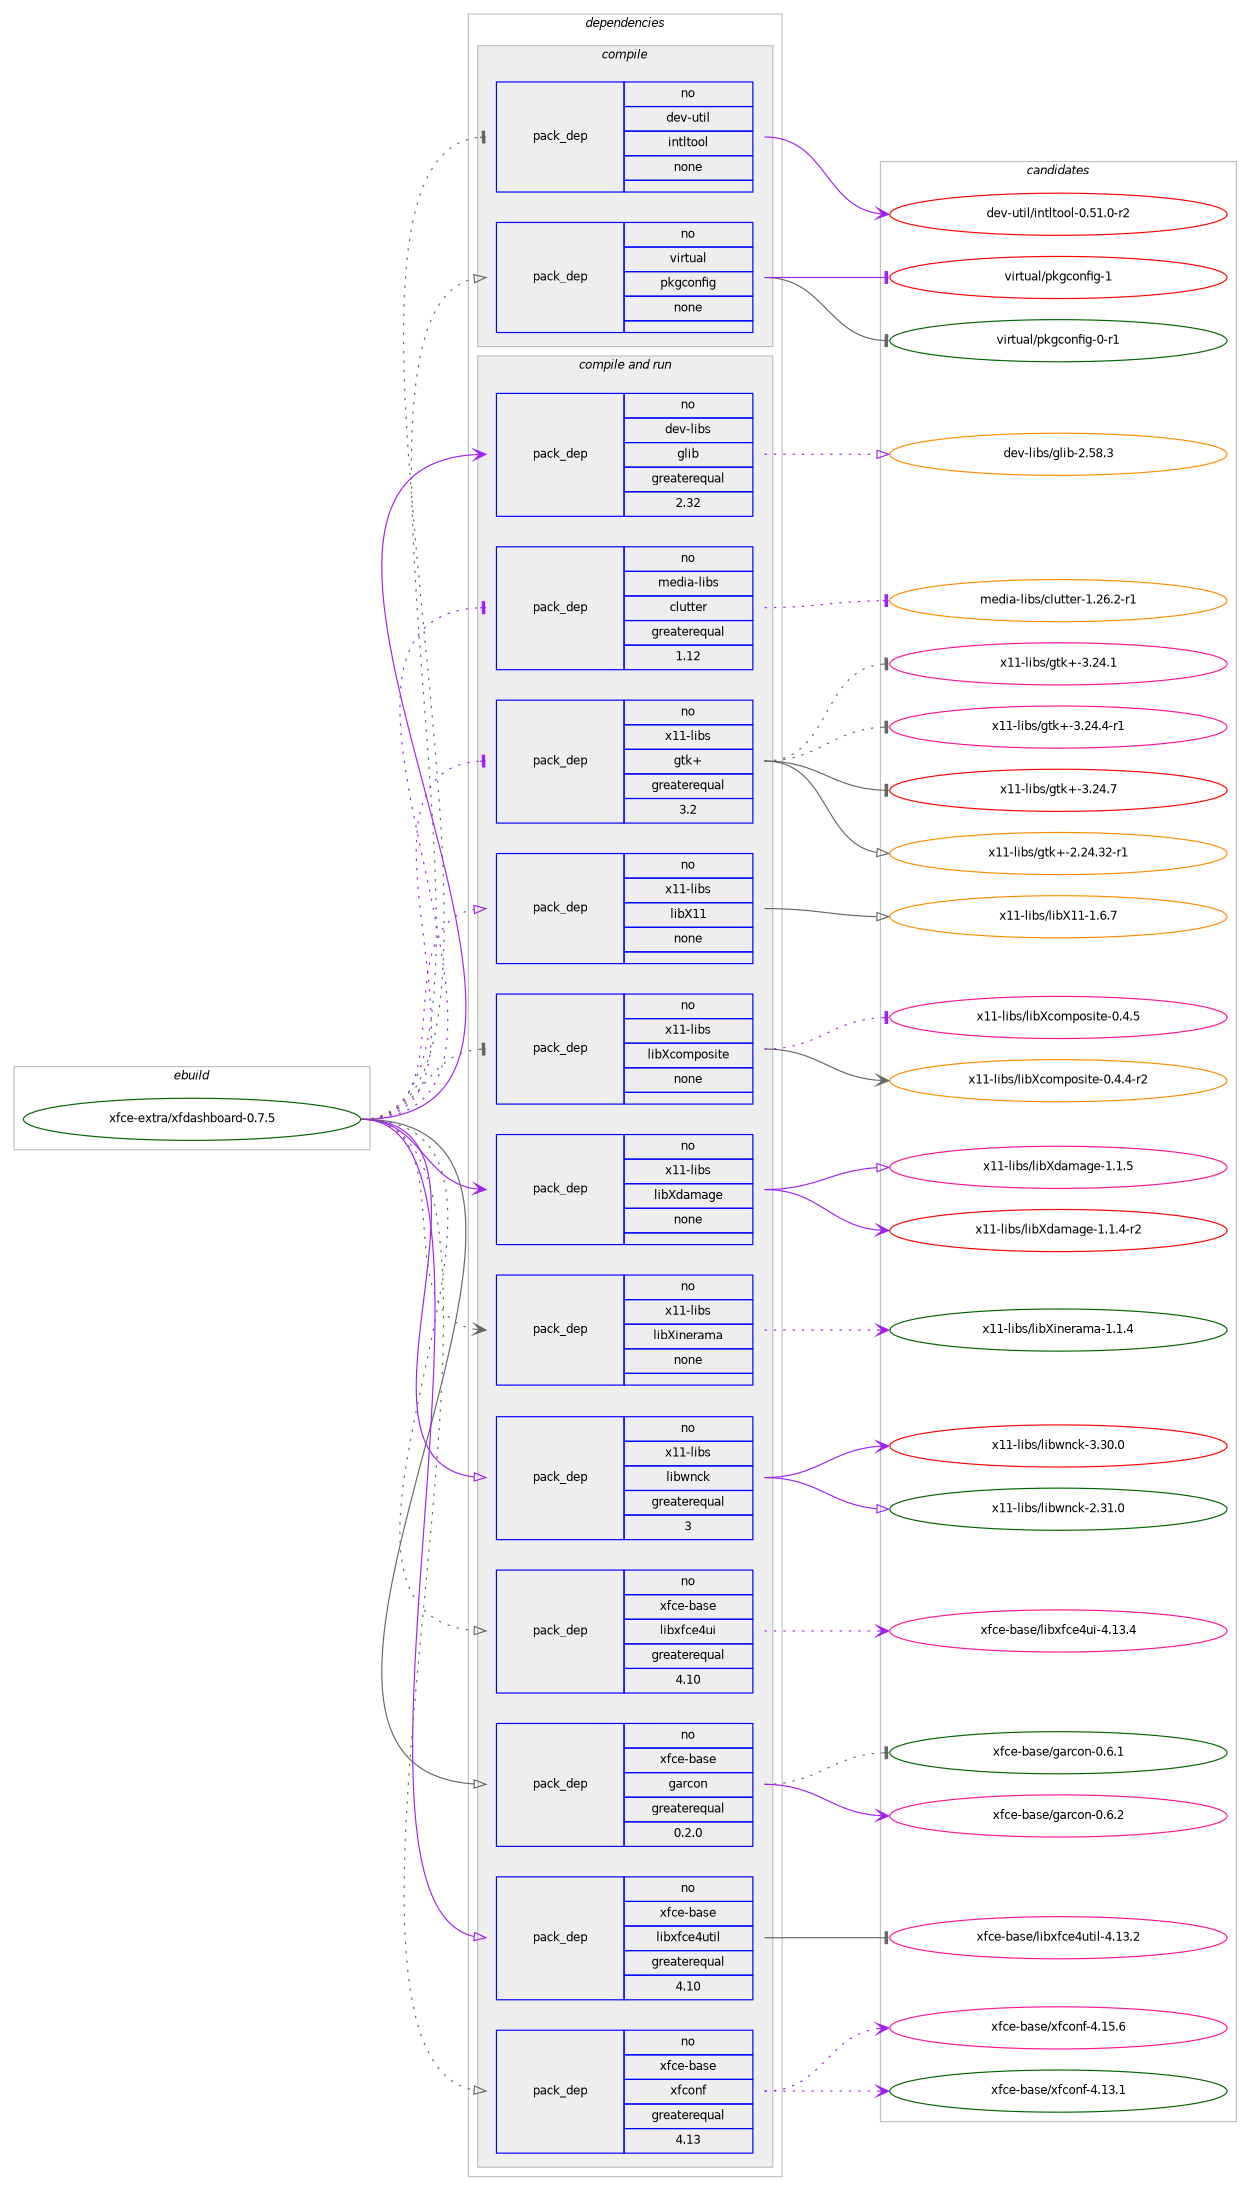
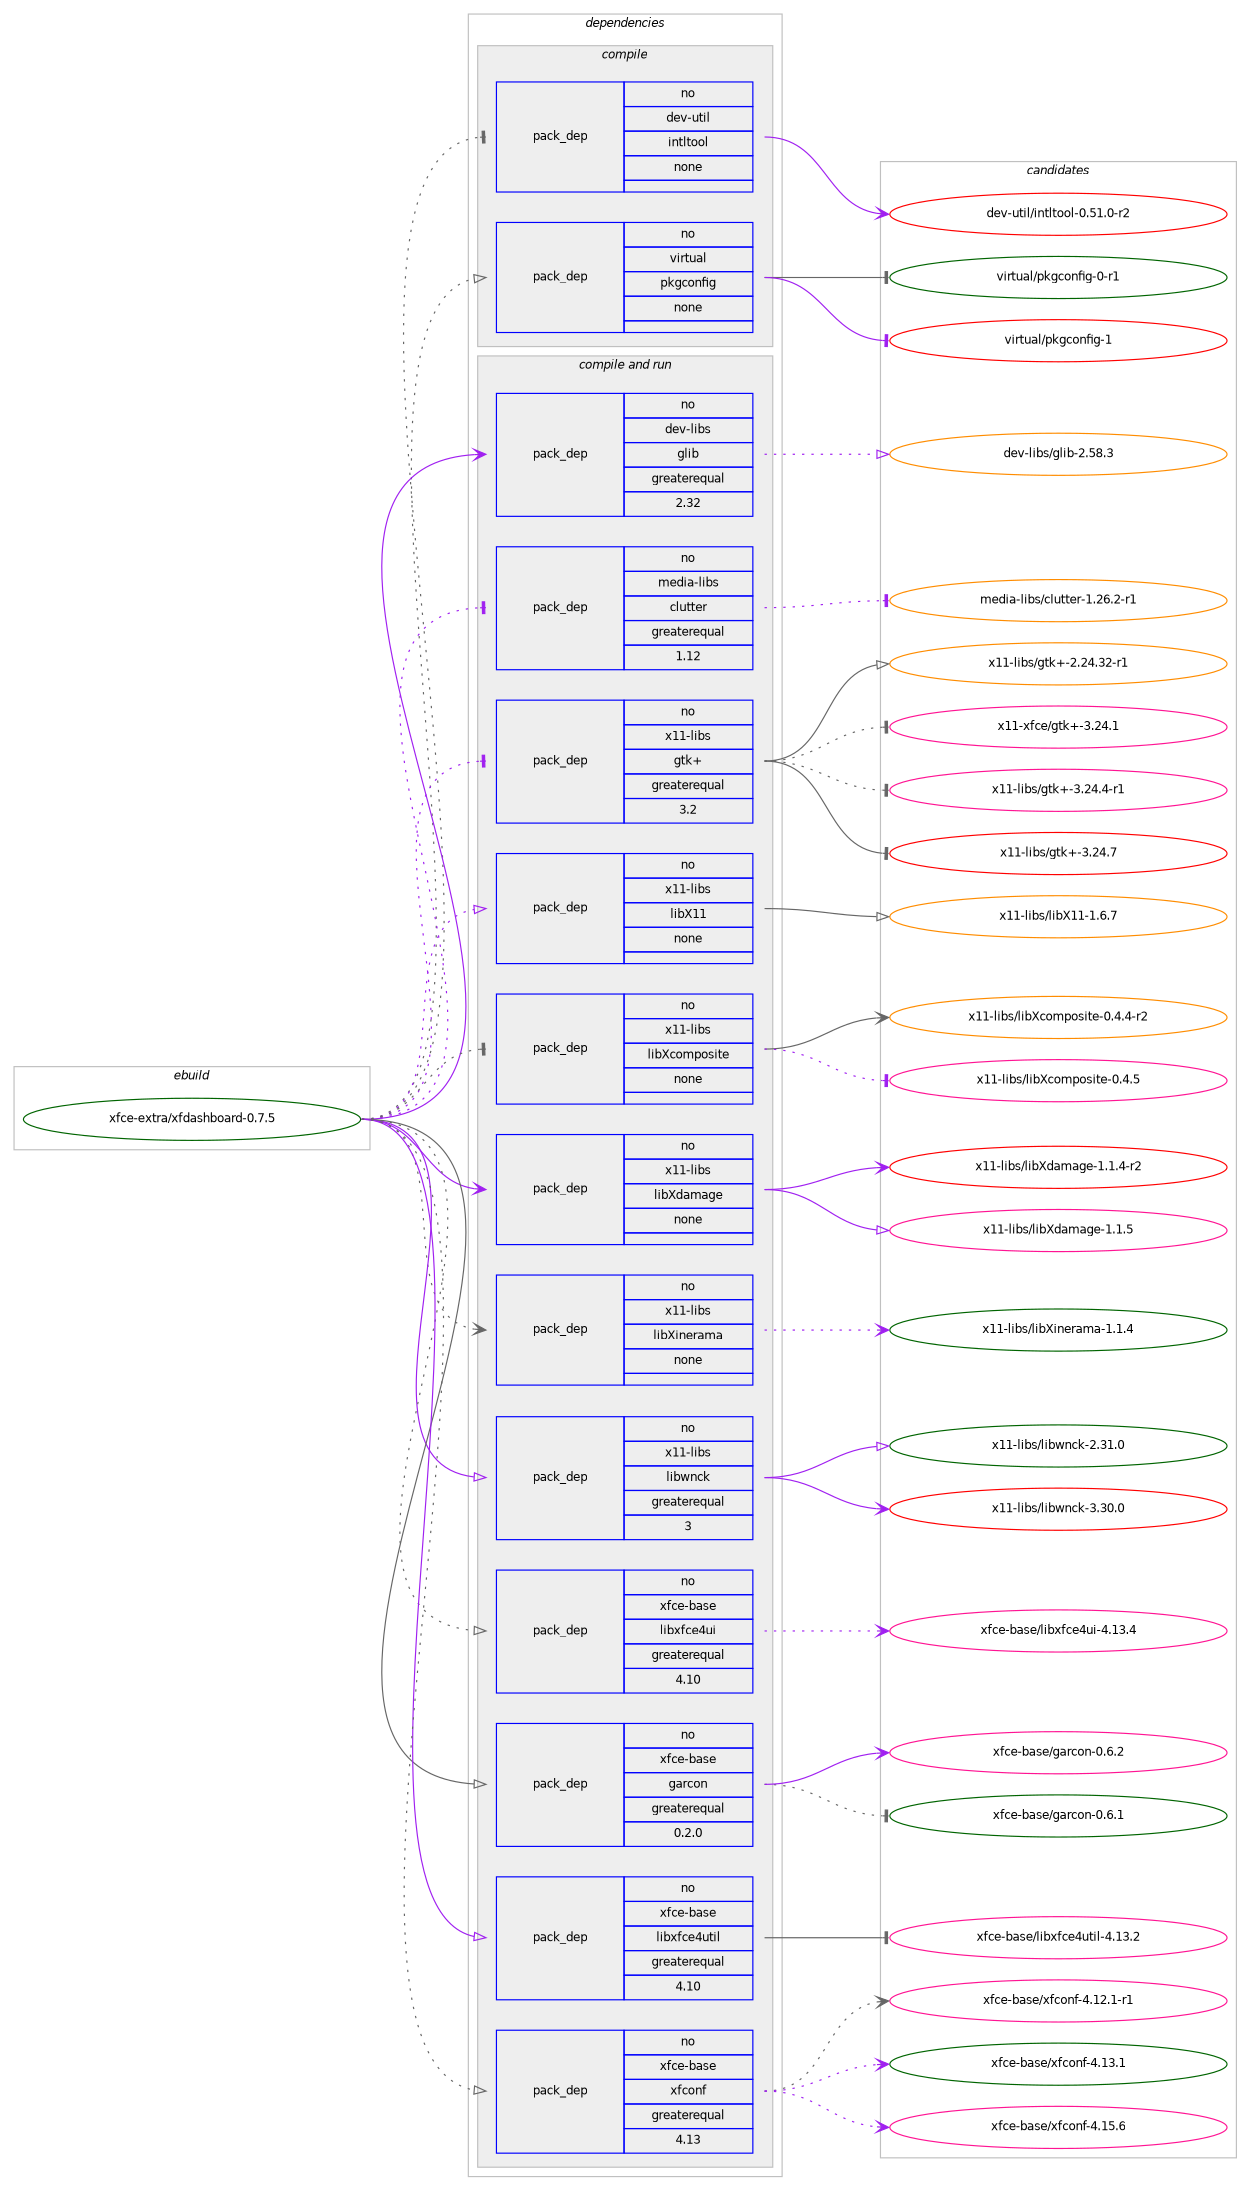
node "x11-libs/gtk+-3.24.1": label "x11-libs/gtk+-3.24.1" -> "x11-xfce/gtk+-3.24.1"
node "xfce-base/xfconf-4.12.1-r1": added
